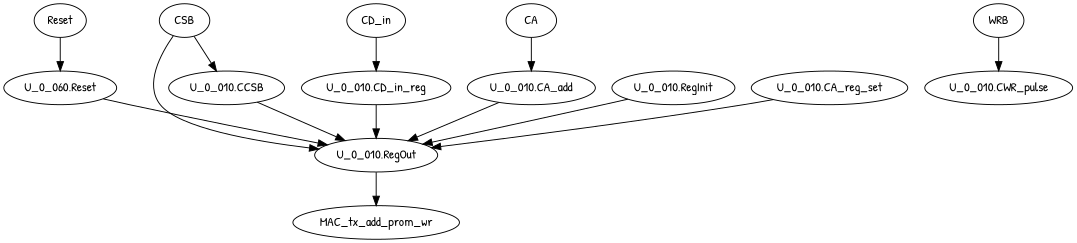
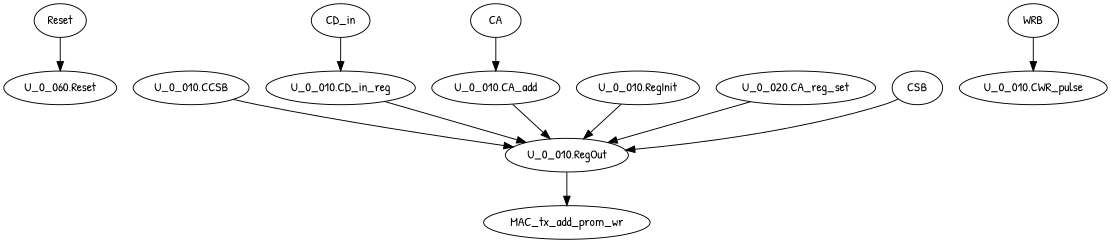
edge "CSB" -> "U_0_010.CCSB": removed
node "U_0_010.CA_reg_set": label "U_0_010.CA_reg_set" -> "U_0_020.CA_reg_set"
edge "U_0_060.Reset" -> "U_0_010.RegOut": removed
